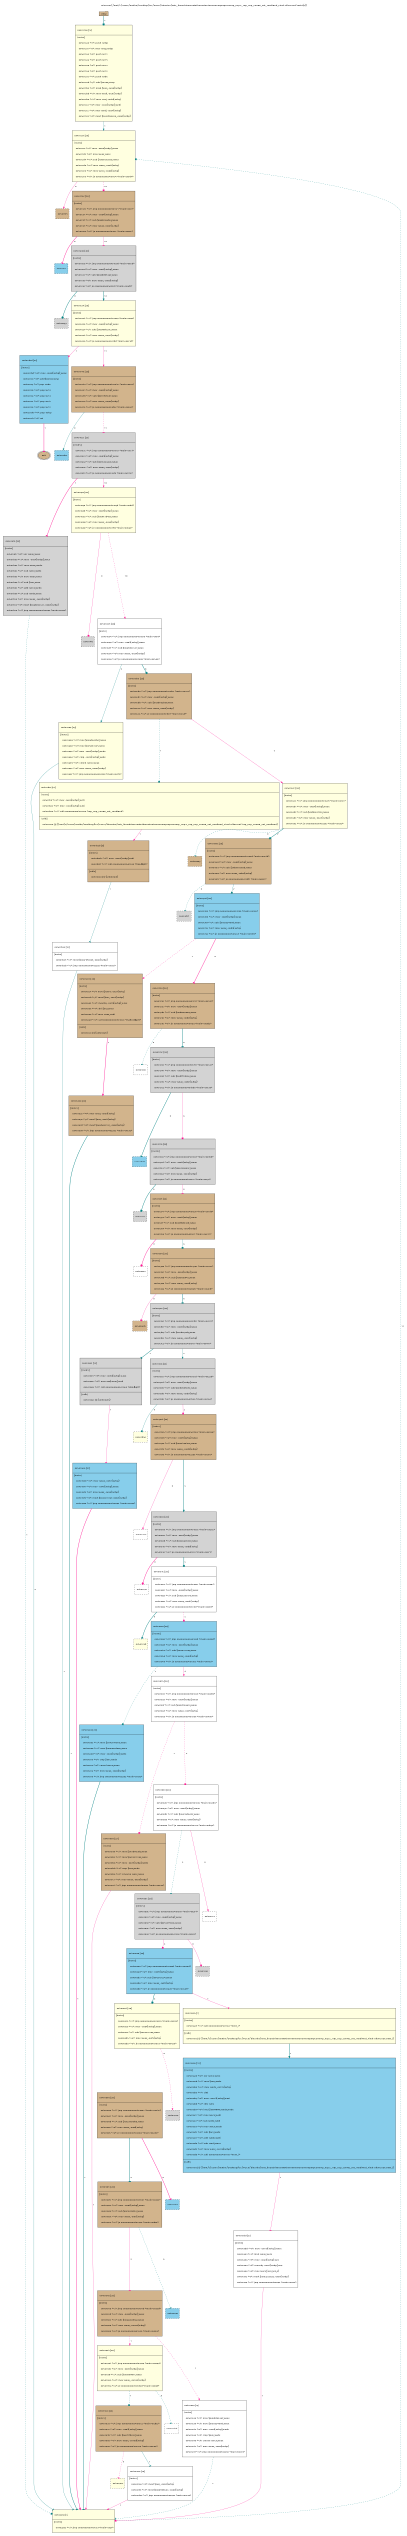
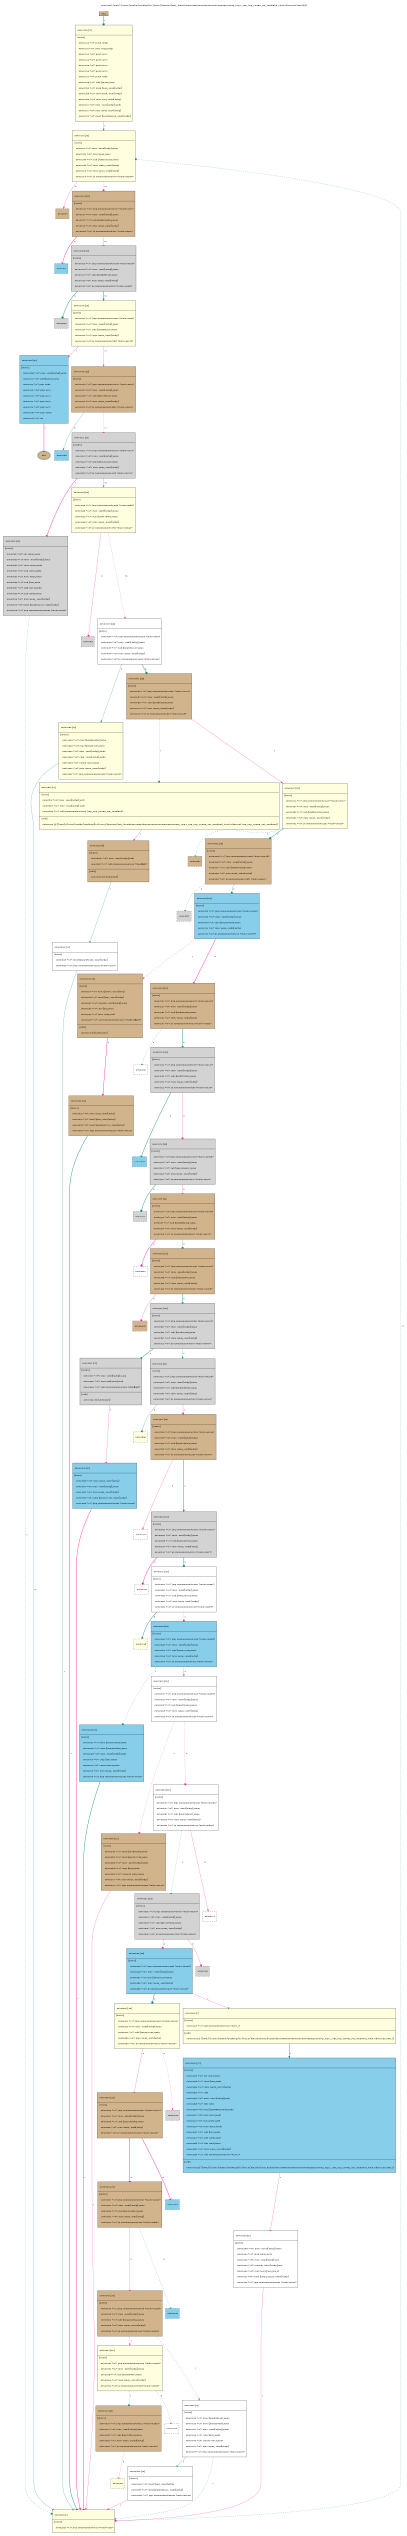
edge "0x4018c4 [28]" -> "0x4018e0 [28]": added, label "2"
edge "0x401950 [28]" -> "0x4021aa [19]": now "0x401a39 [27]" -> "0x4021aa [19]"
